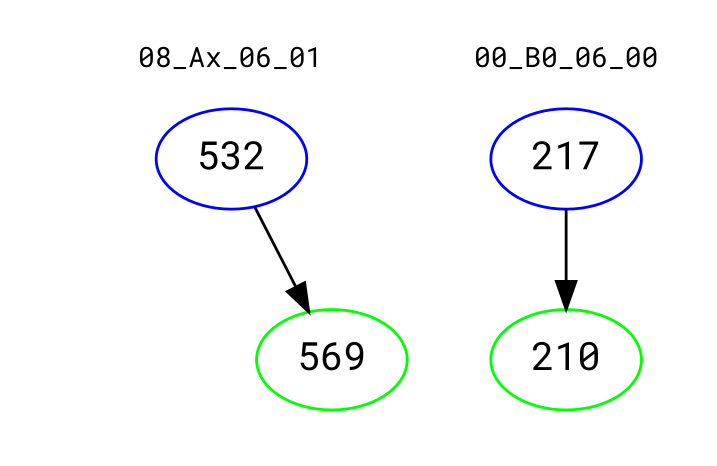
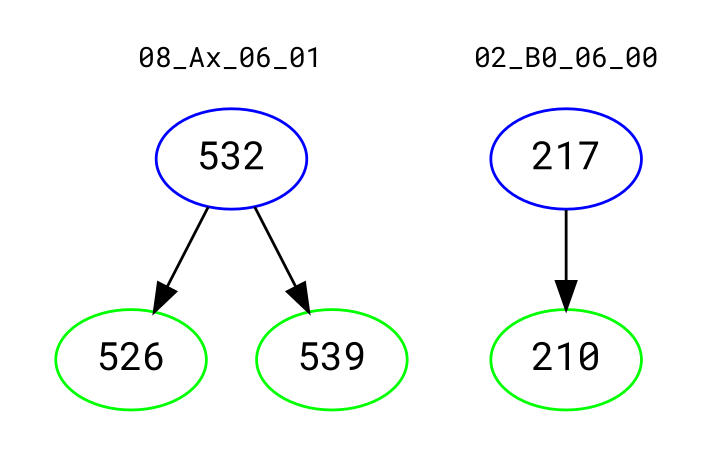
cluster "00_B0_06_00": label "00_B0_06_00" -> "02_B0_06_00"
node "526": added
node "569": label "569" -> "539"
